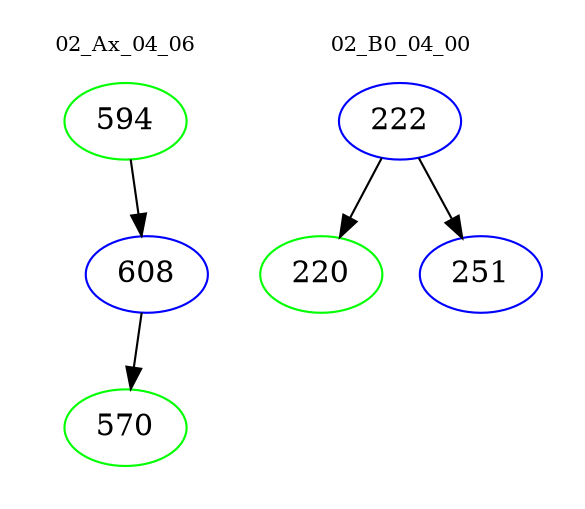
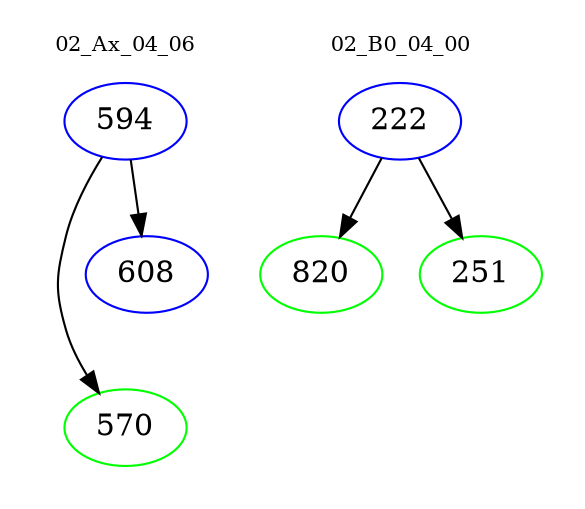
node "594": color green -> blue
node "220": label "220" -> "820"
node "251": color blue -> green
edge "608" -> "570": now "594" -> "570"
